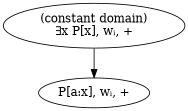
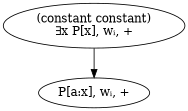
node "(constant domain) ∃x P[x], wᵢ, +": label "(constant domain) ∃x P[x], wᵢ, +" -> "(constant constant) ∃x P[x], wᵢ, +"
